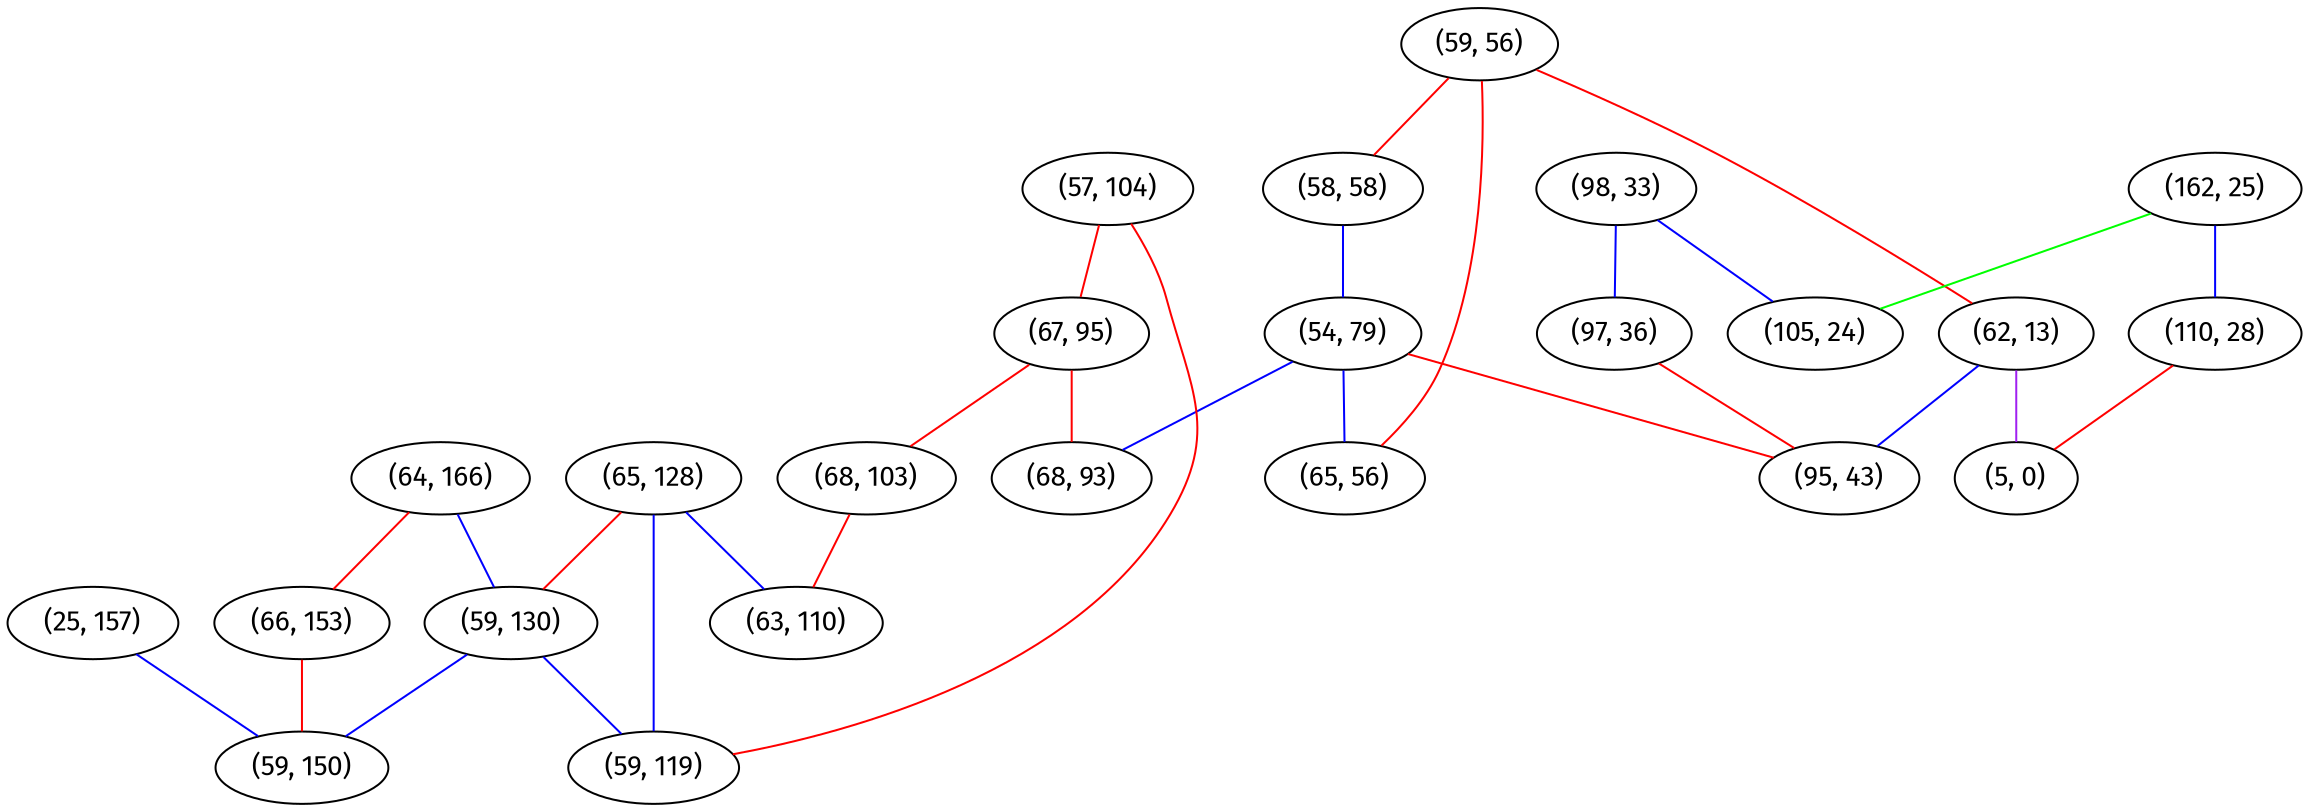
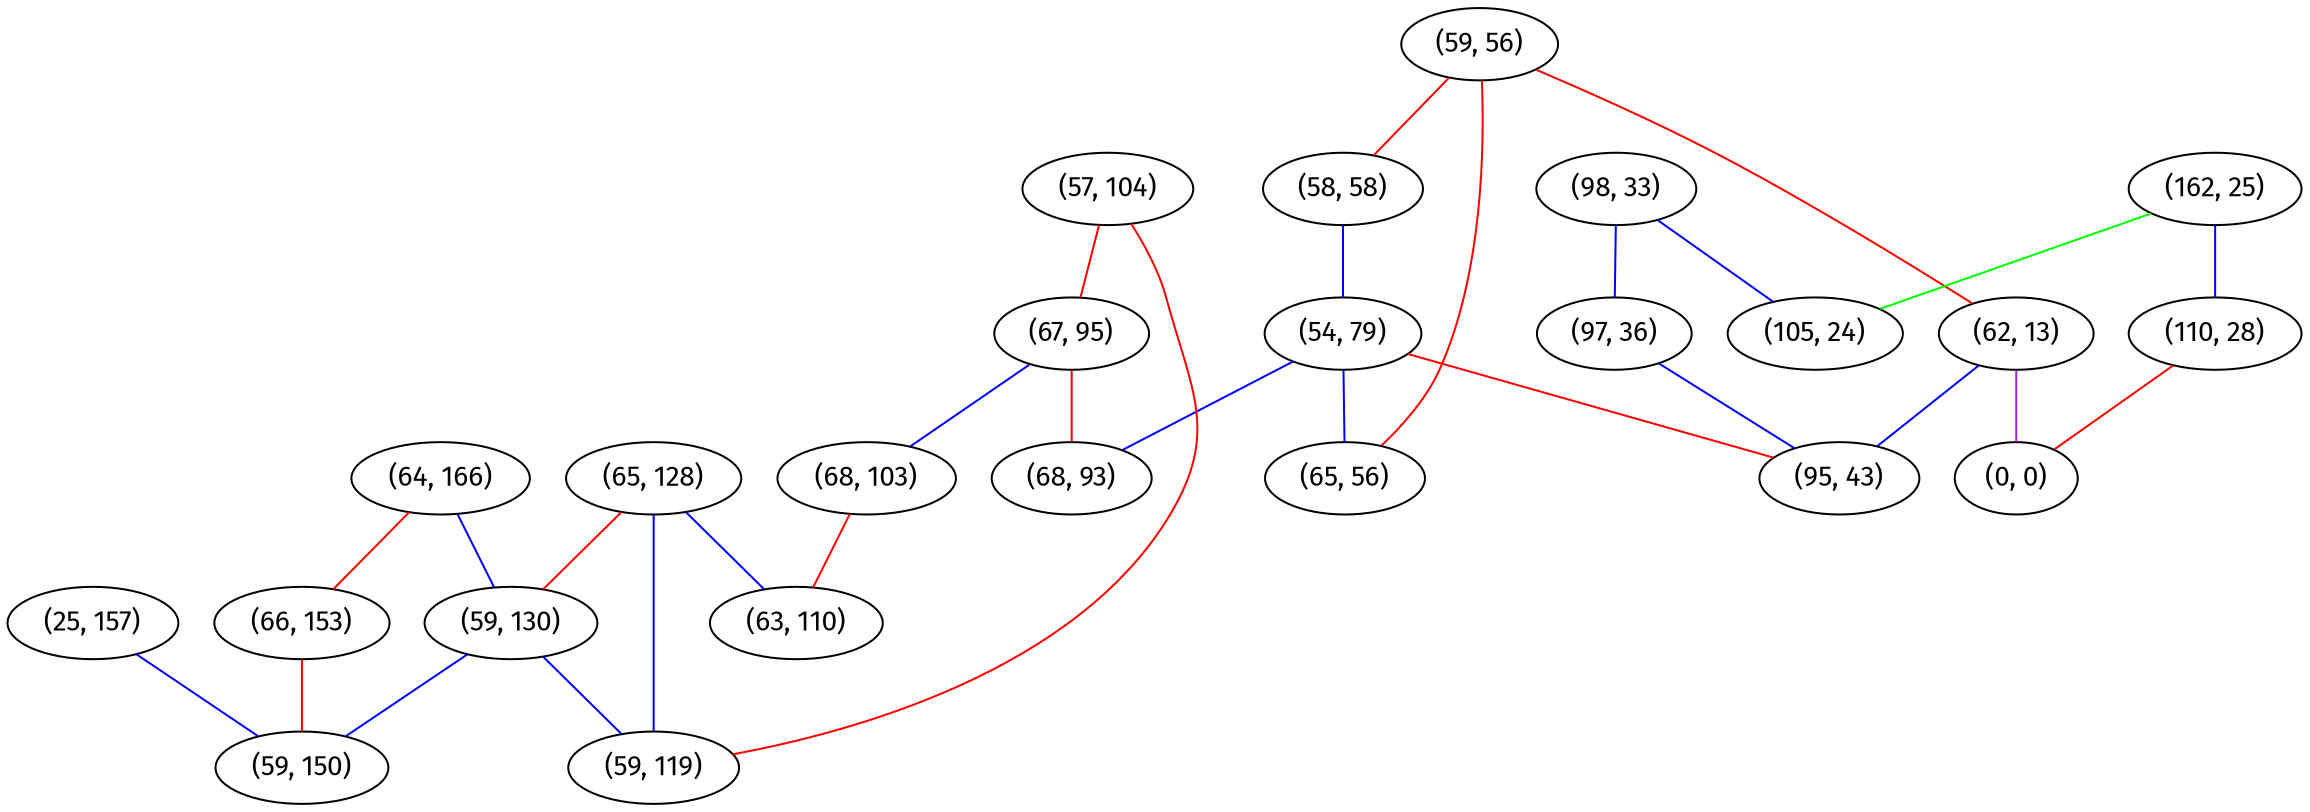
edge "(67, 95)" -- "(68, 103)": color red -> blue
edge "(97, 36)" -- "(95, 43)": color red -> blue
node "(5, 0)": label "(5, 0)" -> "(0, 0)"
